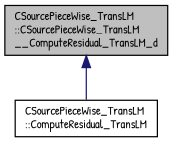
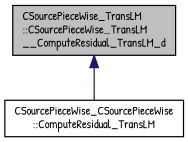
node "CSourcePieceWise_TransLM ::ComputeResidual_TransLM": label "CSourcePieceWise_TransLM ::ComputeResidual_TransLM" -> "CSourcePieceWise_CSourcePieceWise ::ComputeResidual_TransLM"
